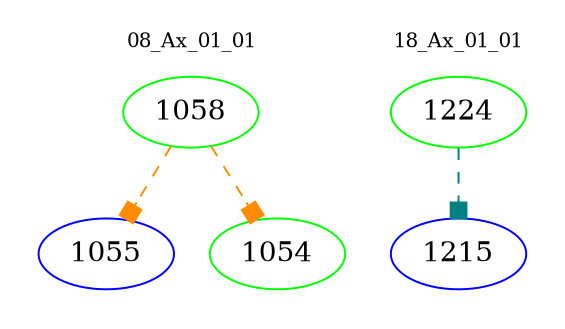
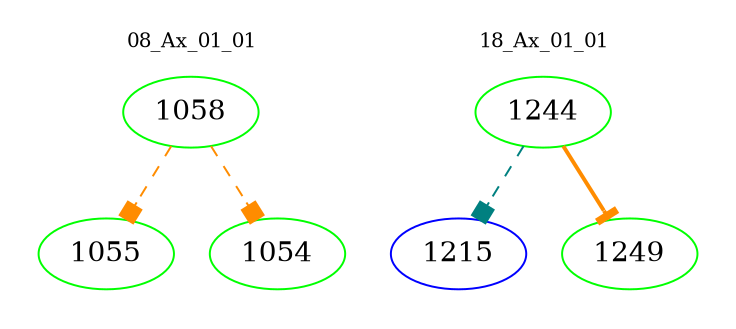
node "1224": label "1224" -> "1244"
node "1055": color blue -> green
node "1249": added
